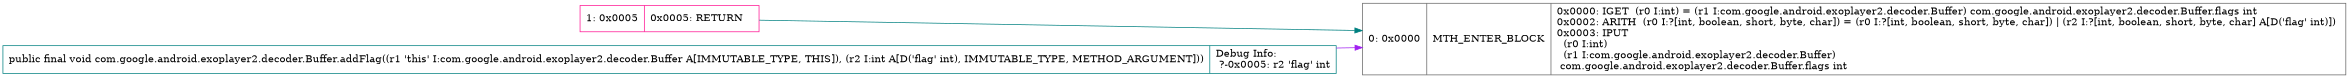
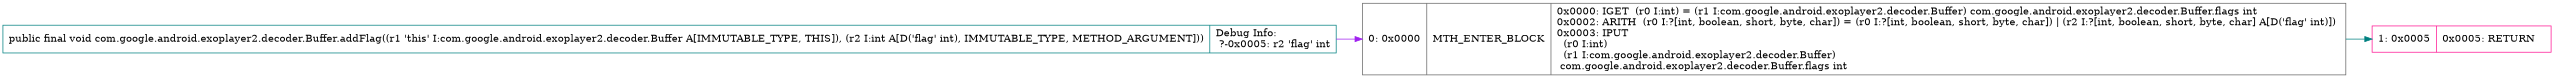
edge "1: 0x0005" -> "0: 0x0000": reversed
